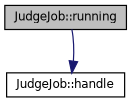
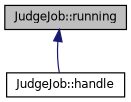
edge "JudgeJob::running" -> "JudgeJob::handle": reversed
